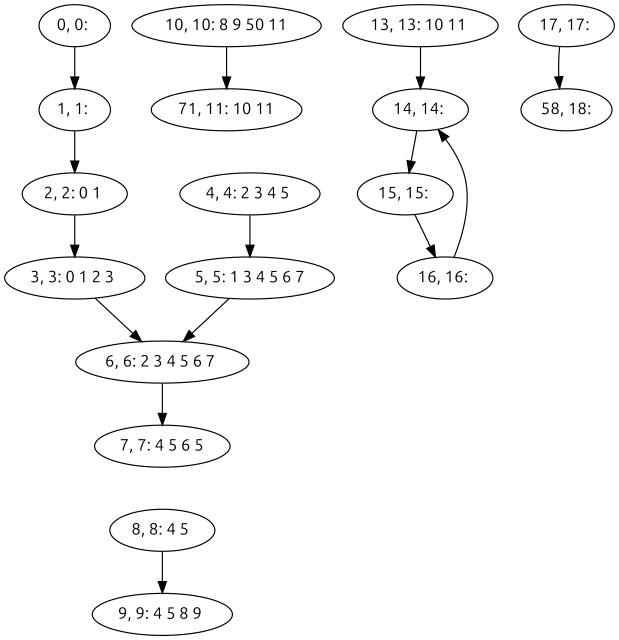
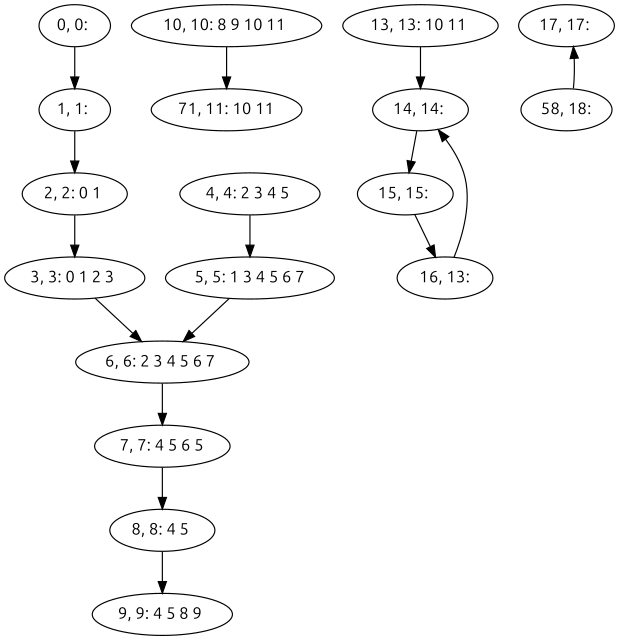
node "10, 10: 8 9 50 11": label "10, 10: 8 9 50 11" -> "10, 10: 8 9 10 11"
edge "17, 17:" -> "58, 18:": reversed
node "16, 16:": label "16, 16:" -> "16, 13:"
edge "7, 7: 4 5 6 5" -> "8, 8: 4 5": added
